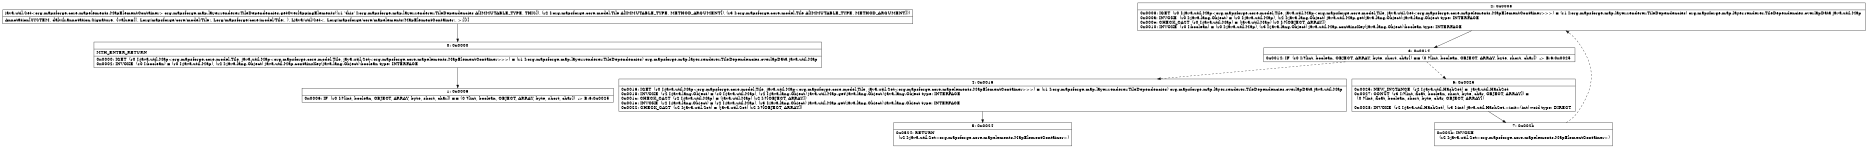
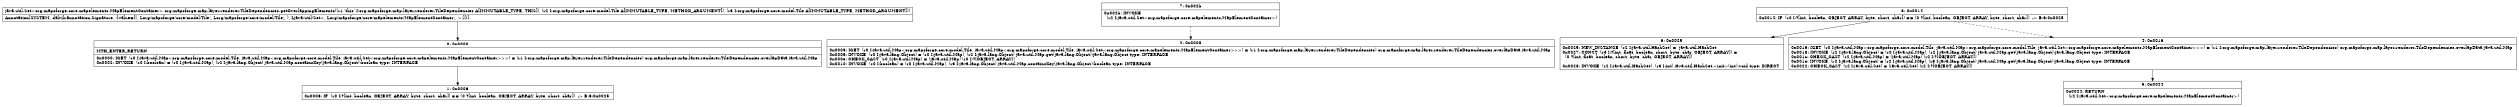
edge "2: 0x0008" -> "3: 0x0014": removed
edge "3: 0x0014" -> "6: 0x0025": style dashed -> solid
edge "6: 0x0025" -> "7: 0x002b": removed
node "5: 0x0024": text "0x0524: RETURN" -> "0x0024: RETURN"
